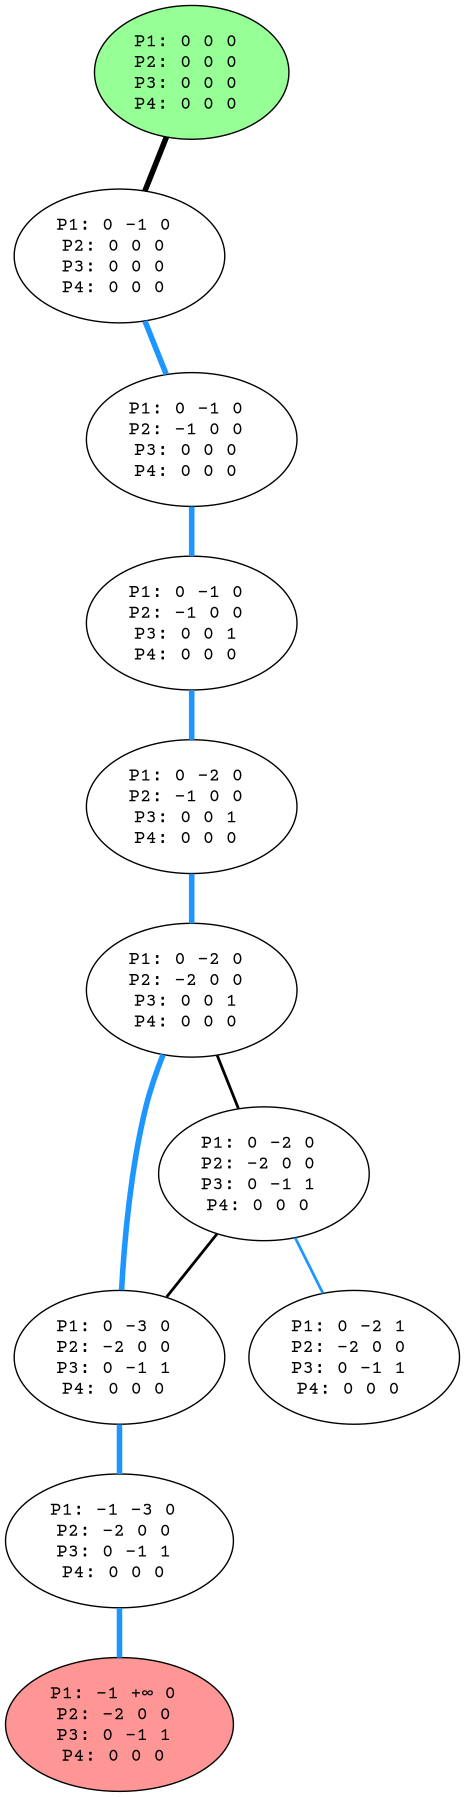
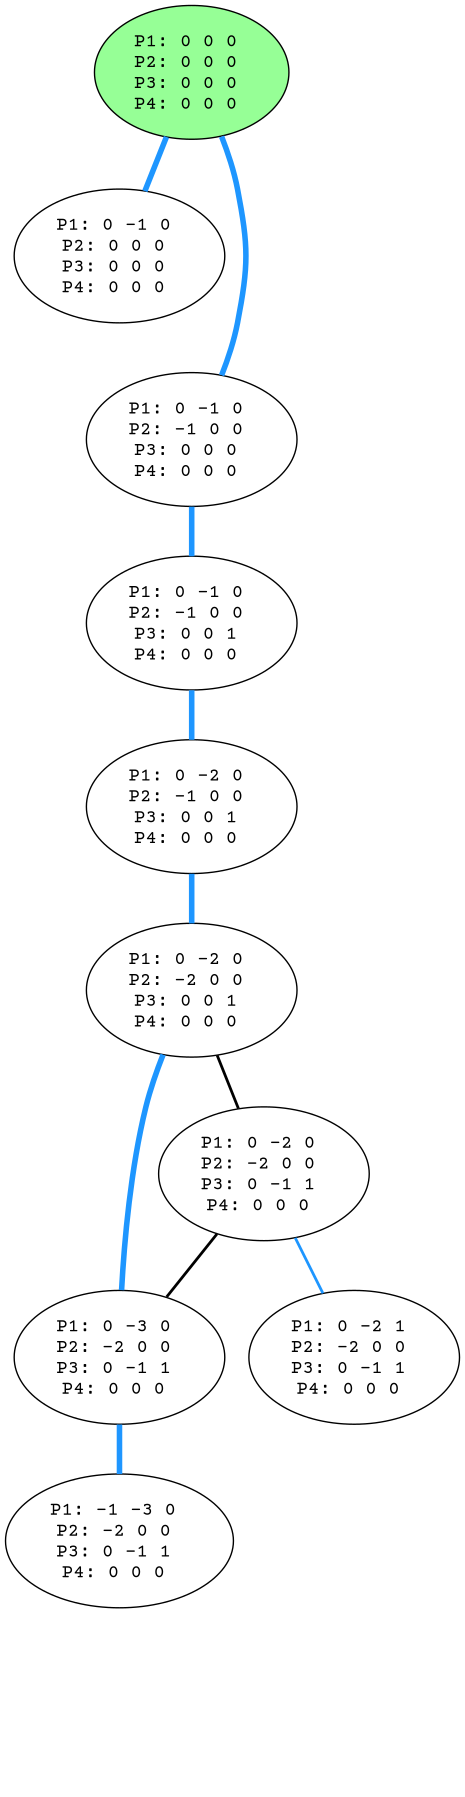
edge "P1: 0 0 0 P2: 0 0 0 P3: 0 0 0 P4: 0 0 0" -- "P1: 0 -1 0 P2: 0 0 0 P3: 0 0 0 P4: 0 0 0": color black -> #1e96ff
edge "P1: 0 -1 0 P2: 0 0 0 P3: 0 0 0 P4: 0 0 0" -- "P1: 0 -1 0 P2: -1 0 0 P3: 0 0 0 P4: 0 0 0": now "P1: 0 0 0 P2: 0 0 0 P3: 0 0 0 P4: 0 0 0" -- "P1: 0 -1 0 P2: -1 0 0 P3: 0 0 0 P4: 0 0 0"
node "P1: -1 +∞ 0 P2: -2 0 0 P3: 0 -1 1 P4: 0 0 0": removed
